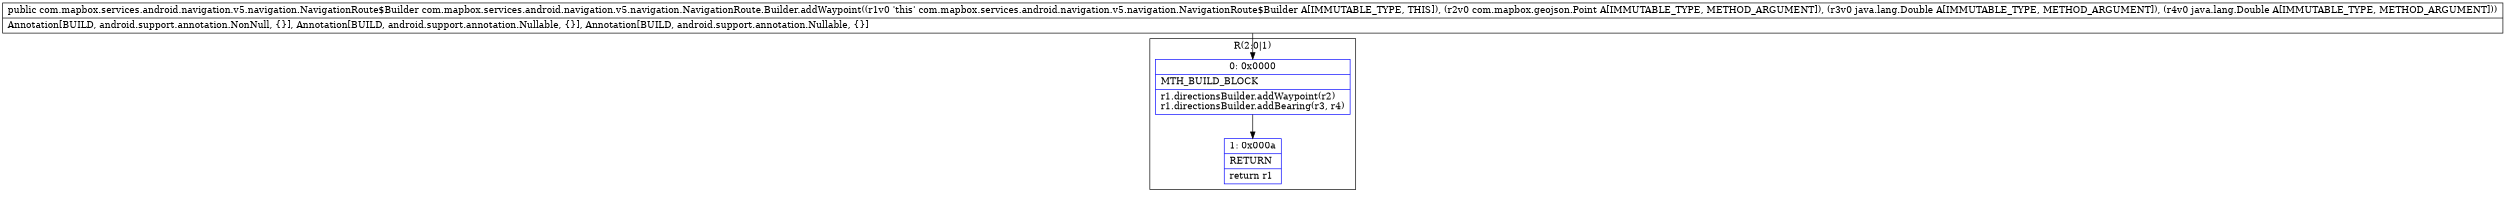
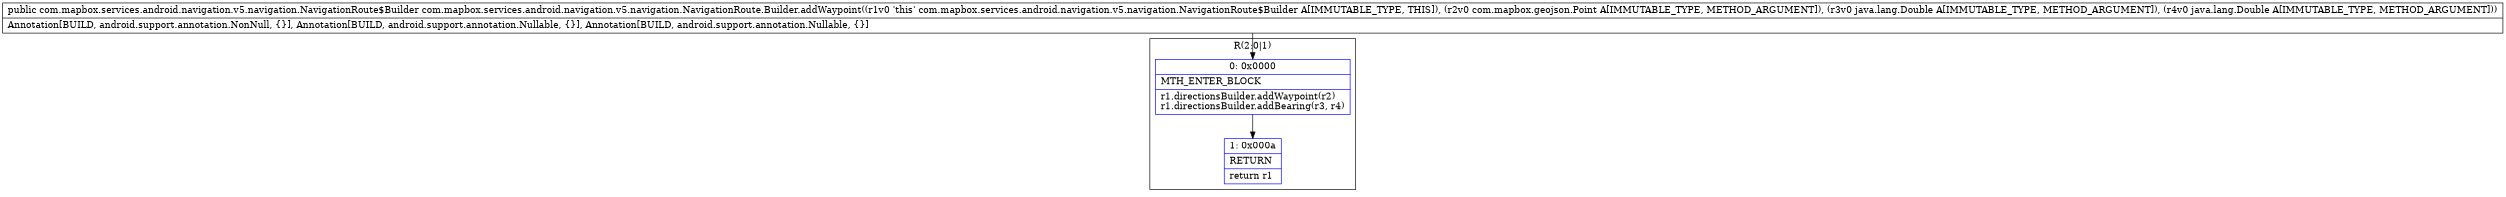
node "0: 0x0000": text "MTH_BUILD_BLOCK" -> "MTH_ENTER_BLOCK"
